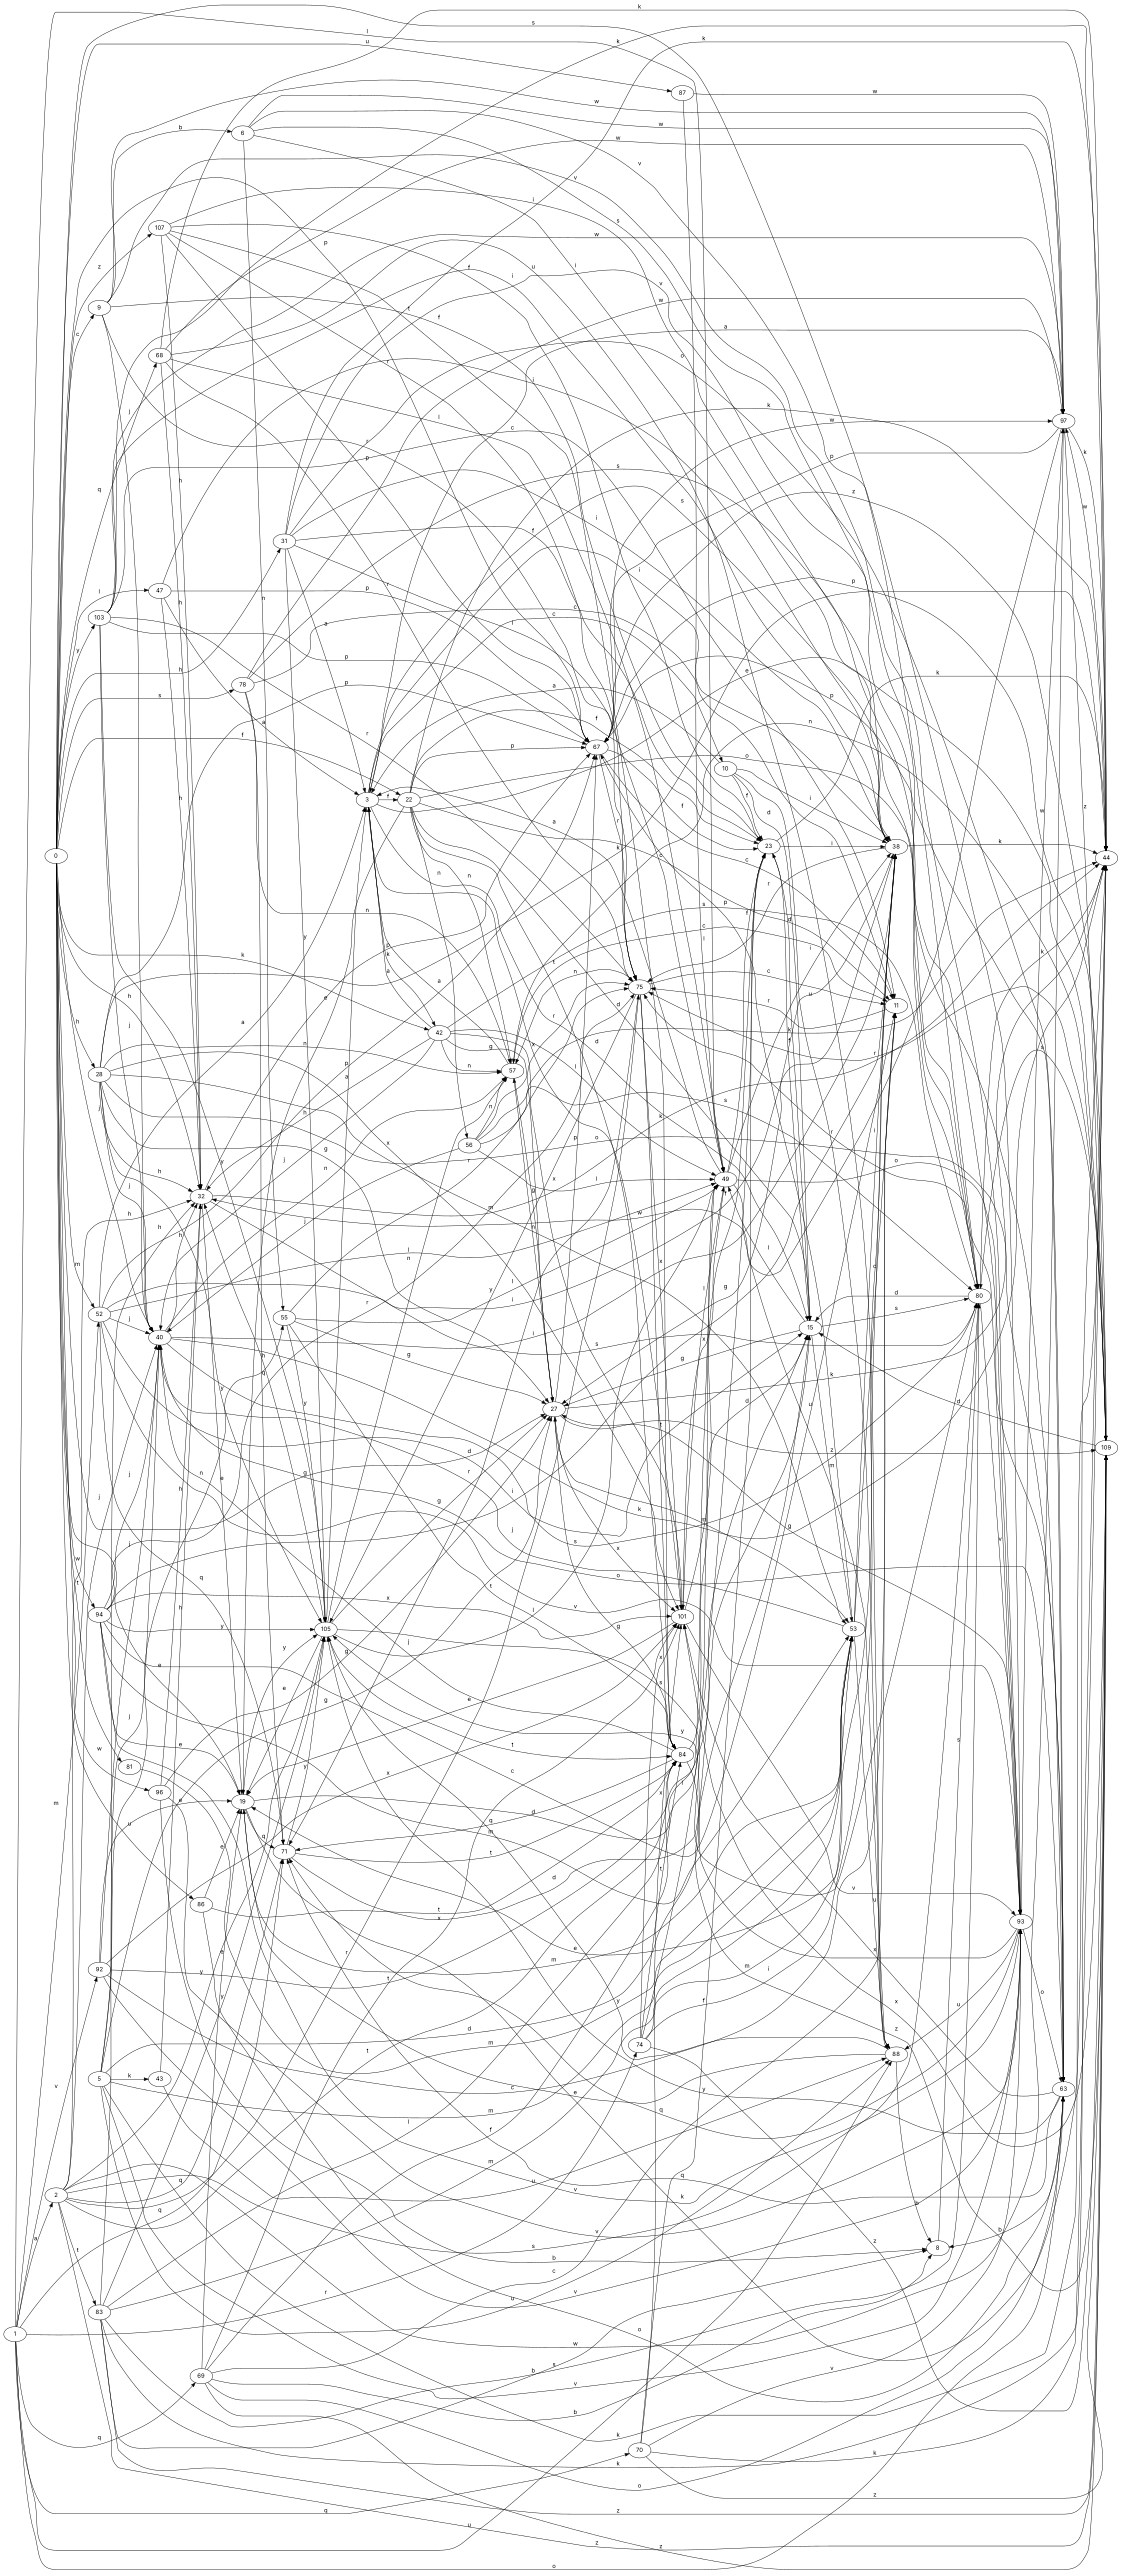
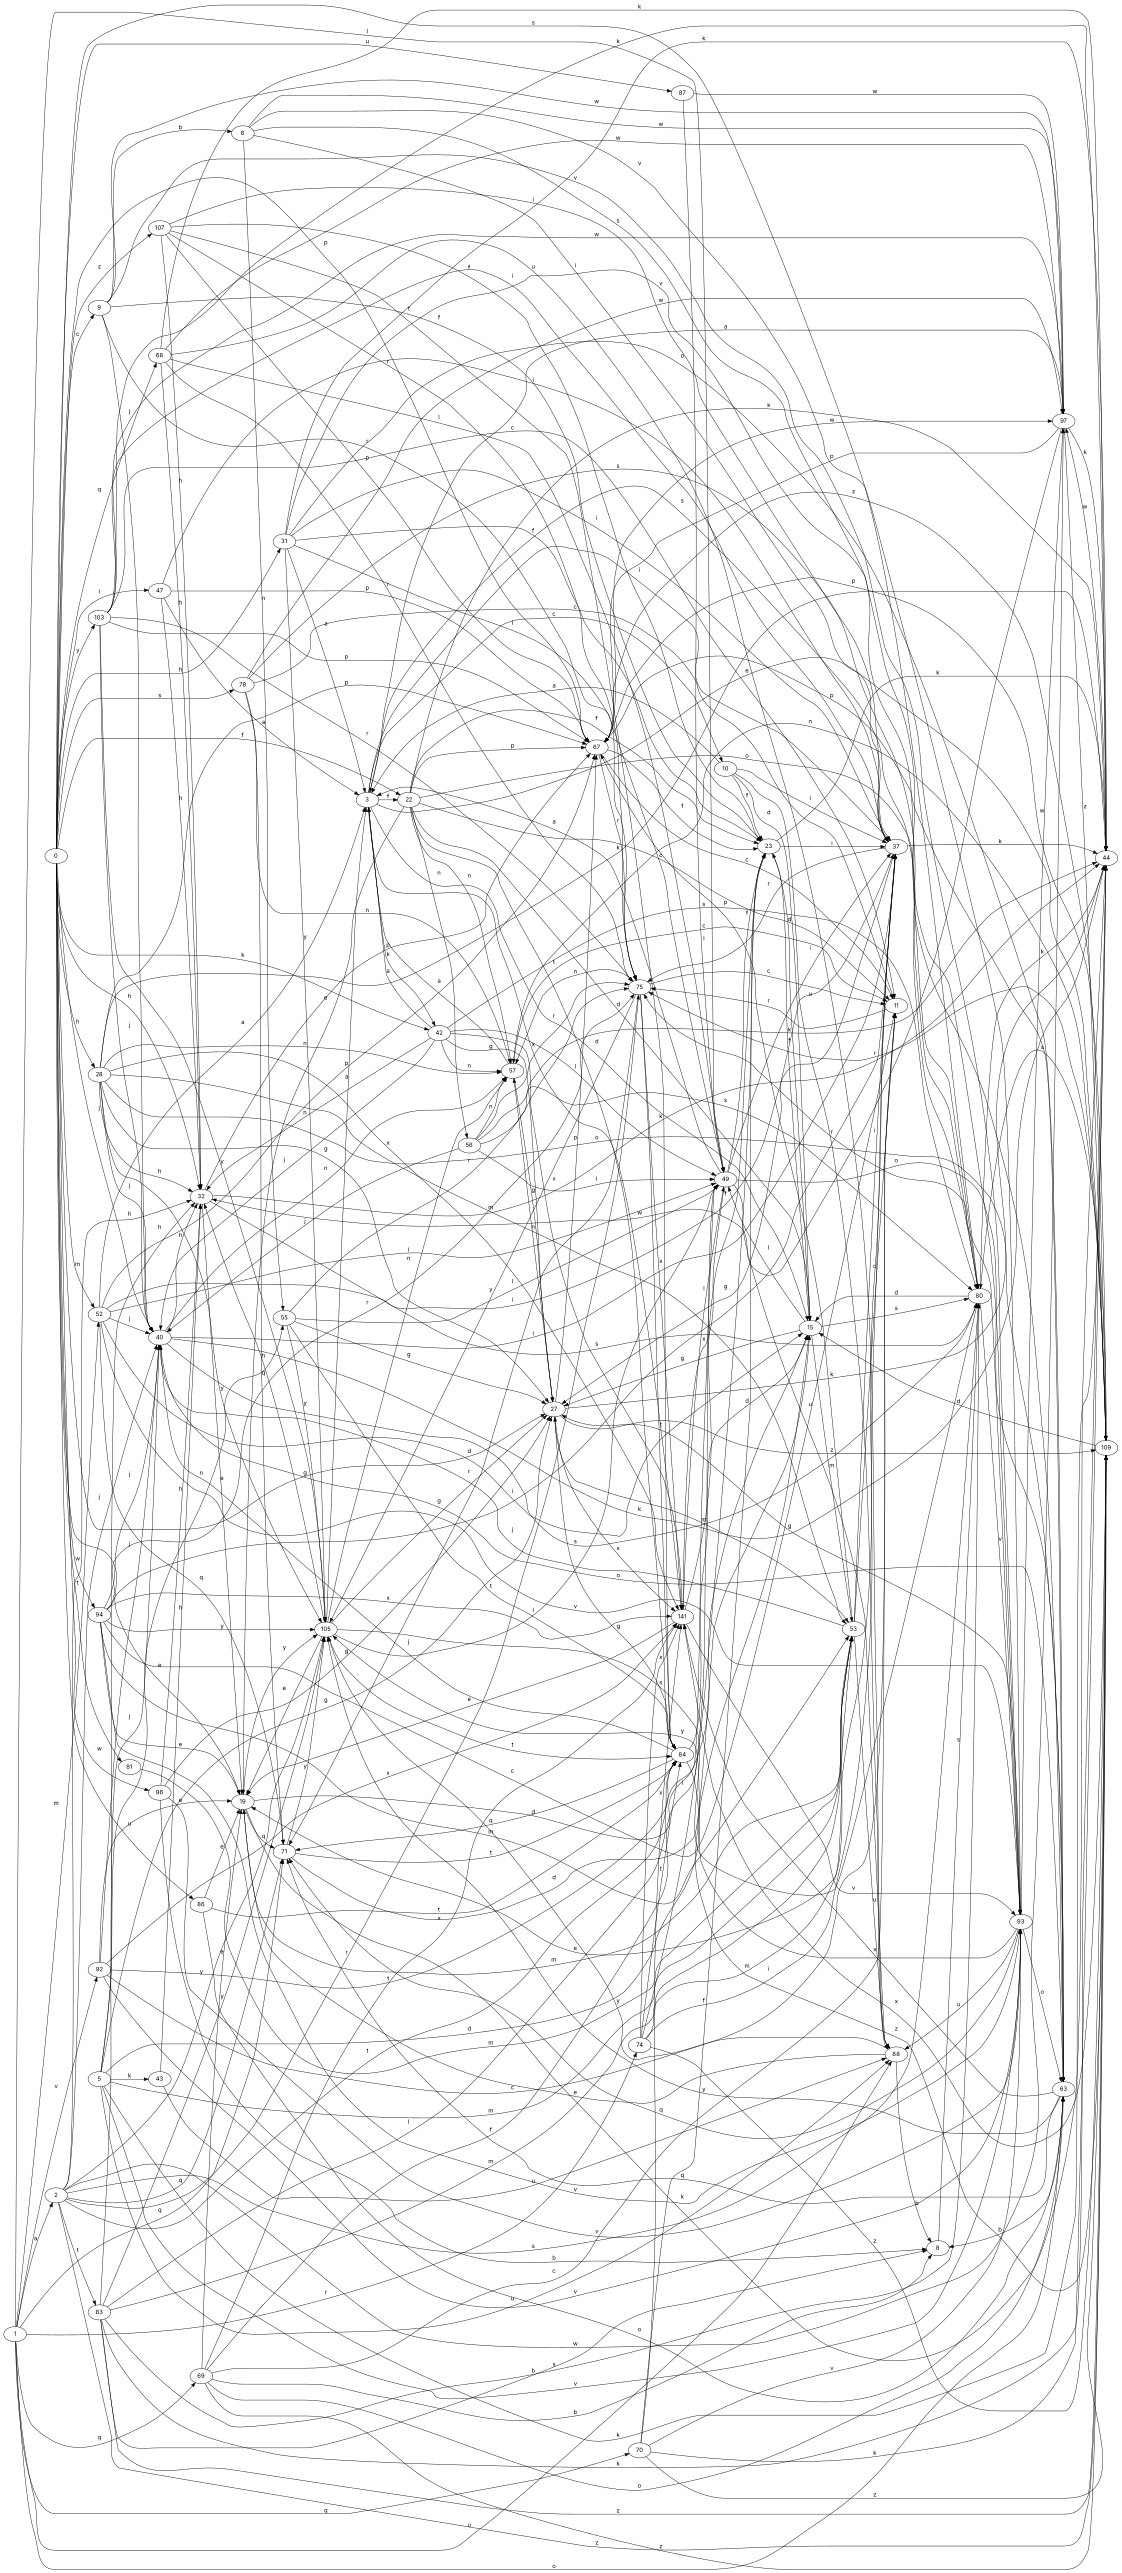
node "38": label "38" -> "37"
node "101": label "101" -> "141"
